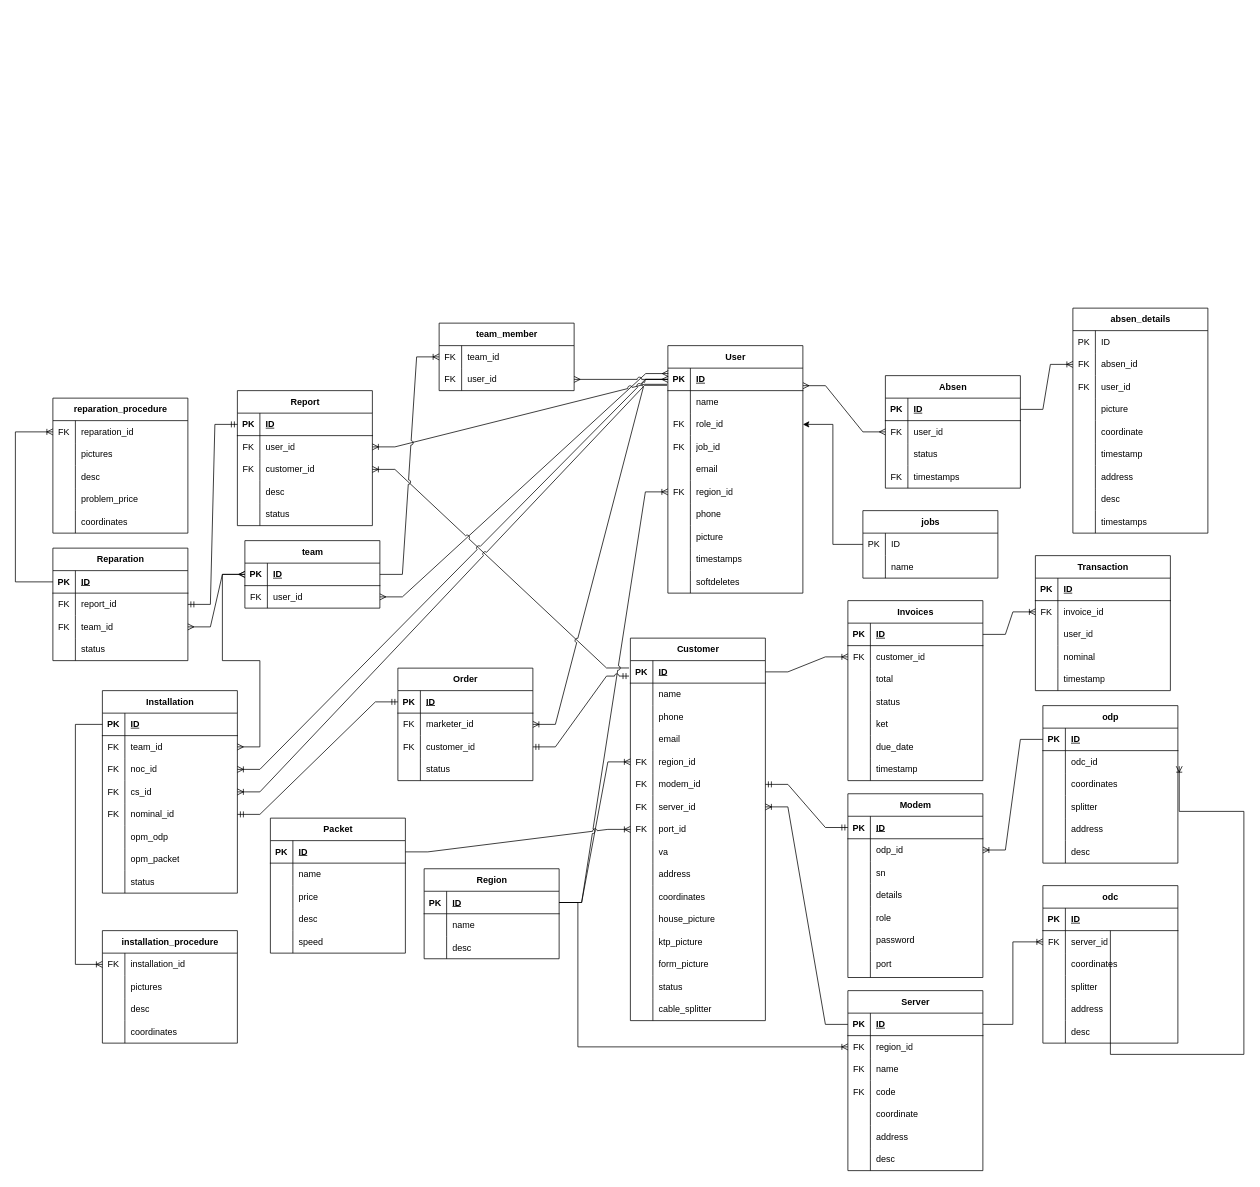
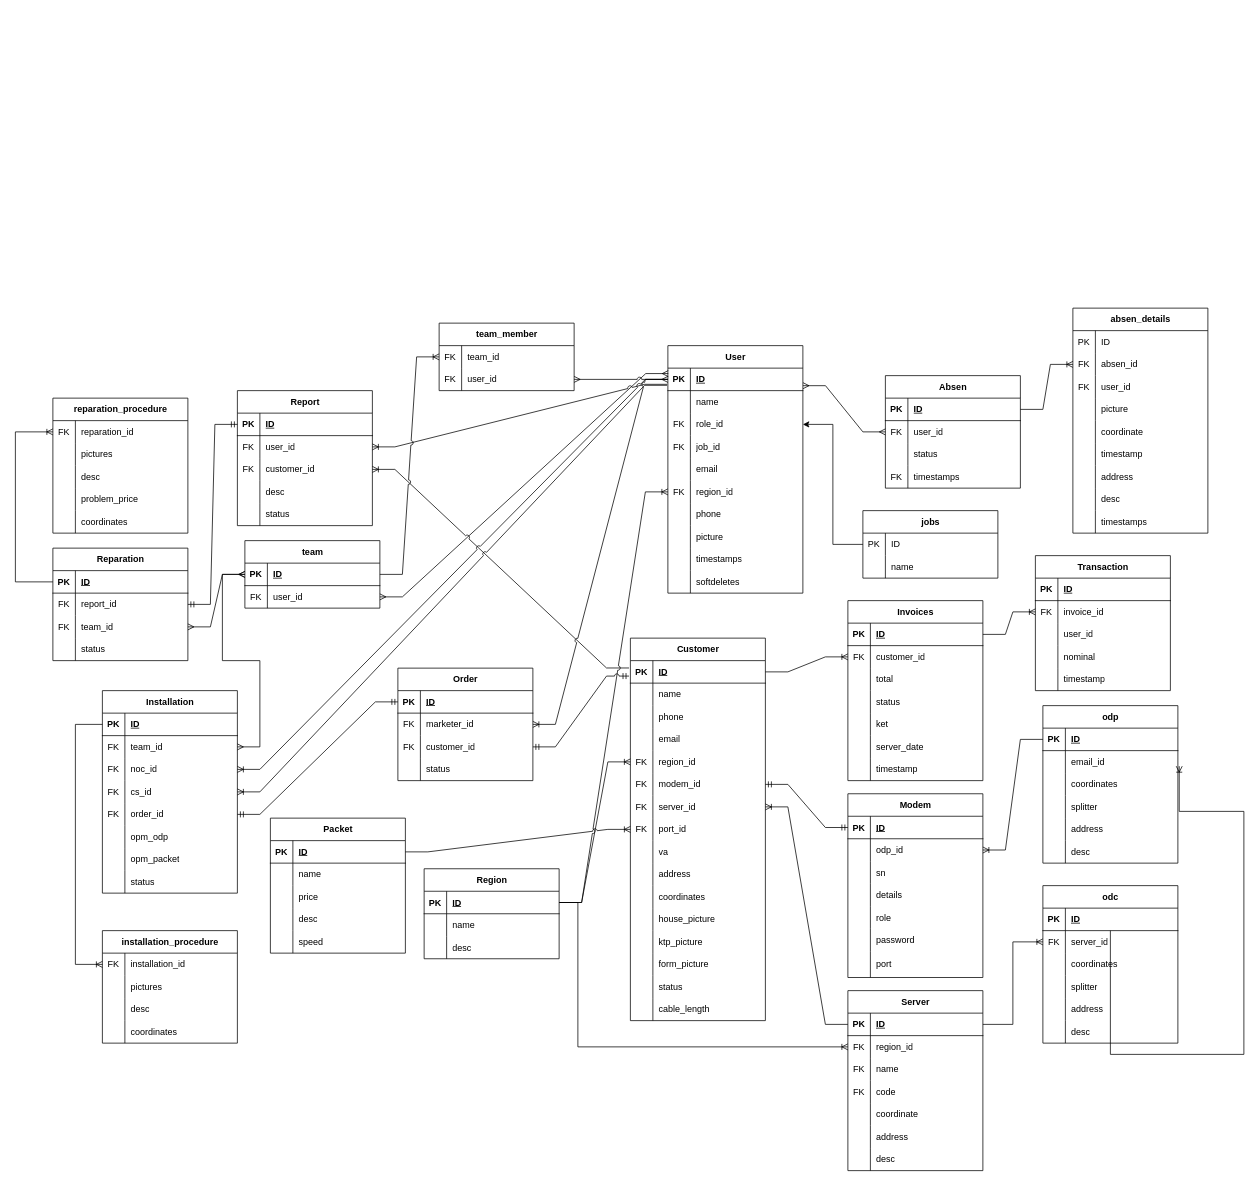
node "due_date": label "due_date" -> "server_date"
node "odc_id": label "odc_id" -> "email_id"
node "nominal_id": label "nominal_id" -> "order_id"
node "cable_splitter": label "cable_splitter" -> "cable_length"
